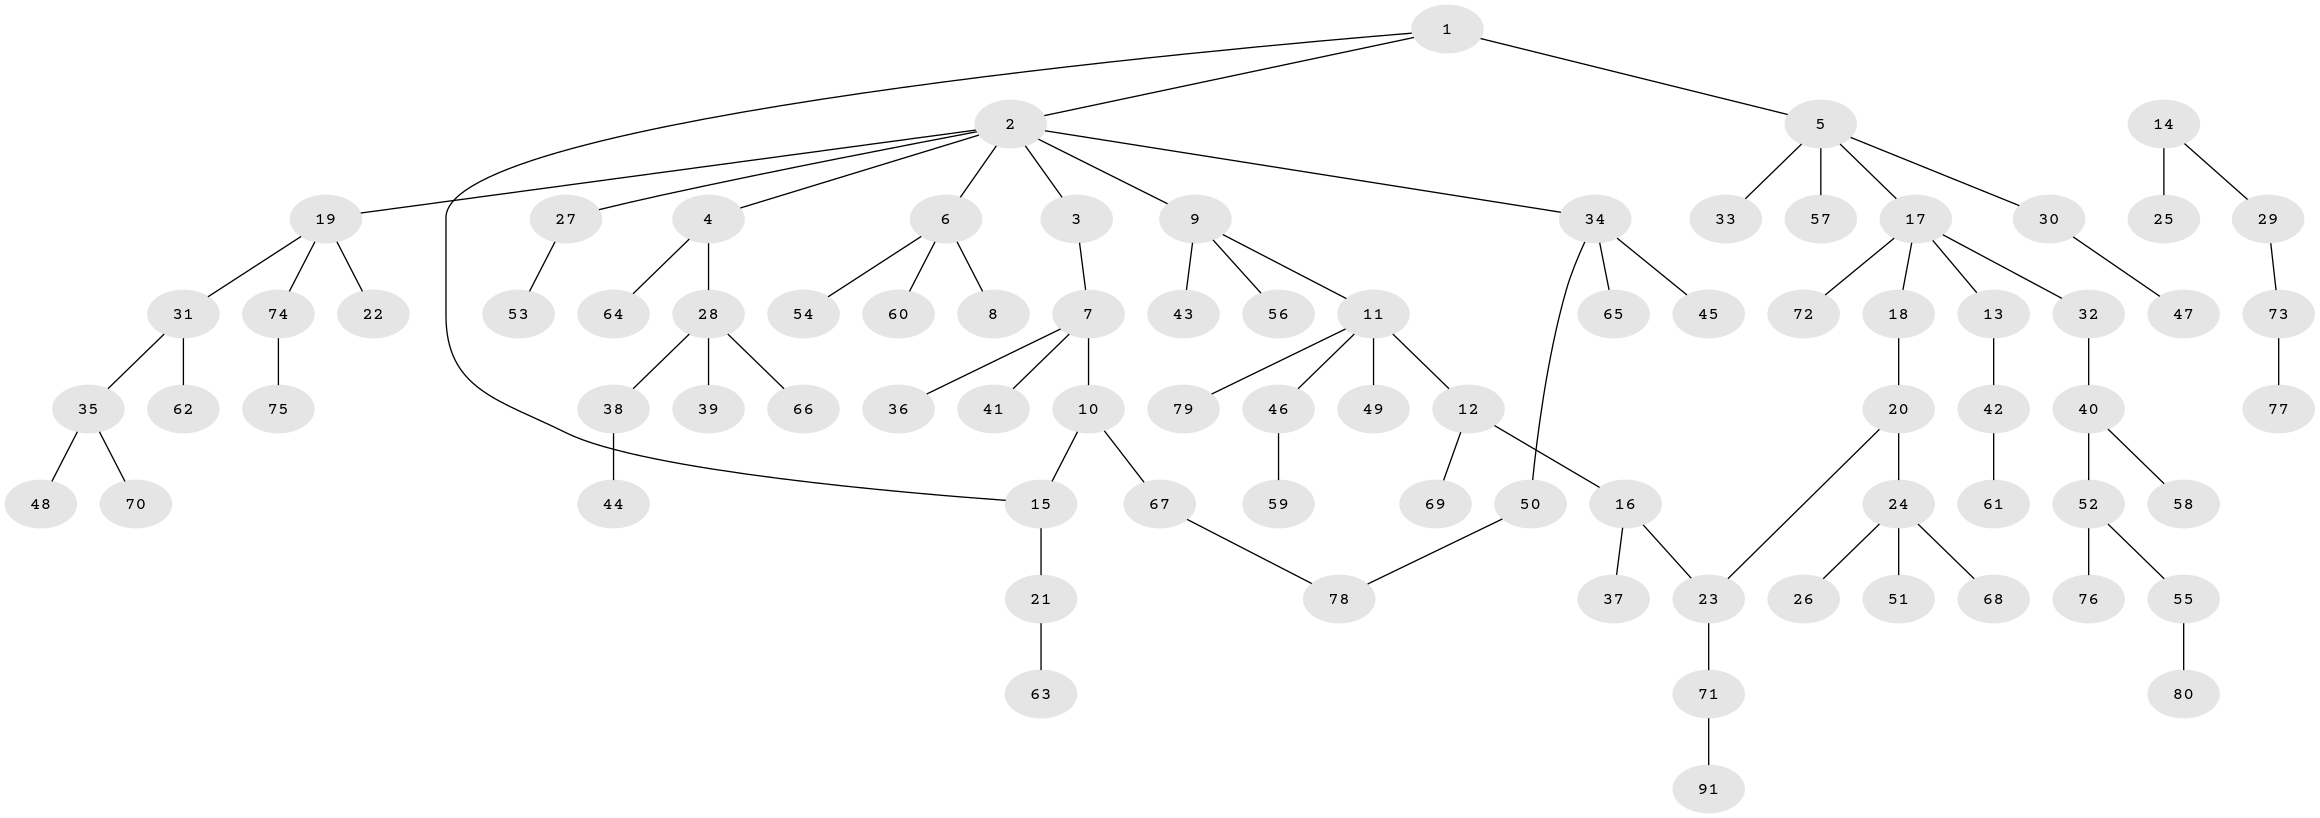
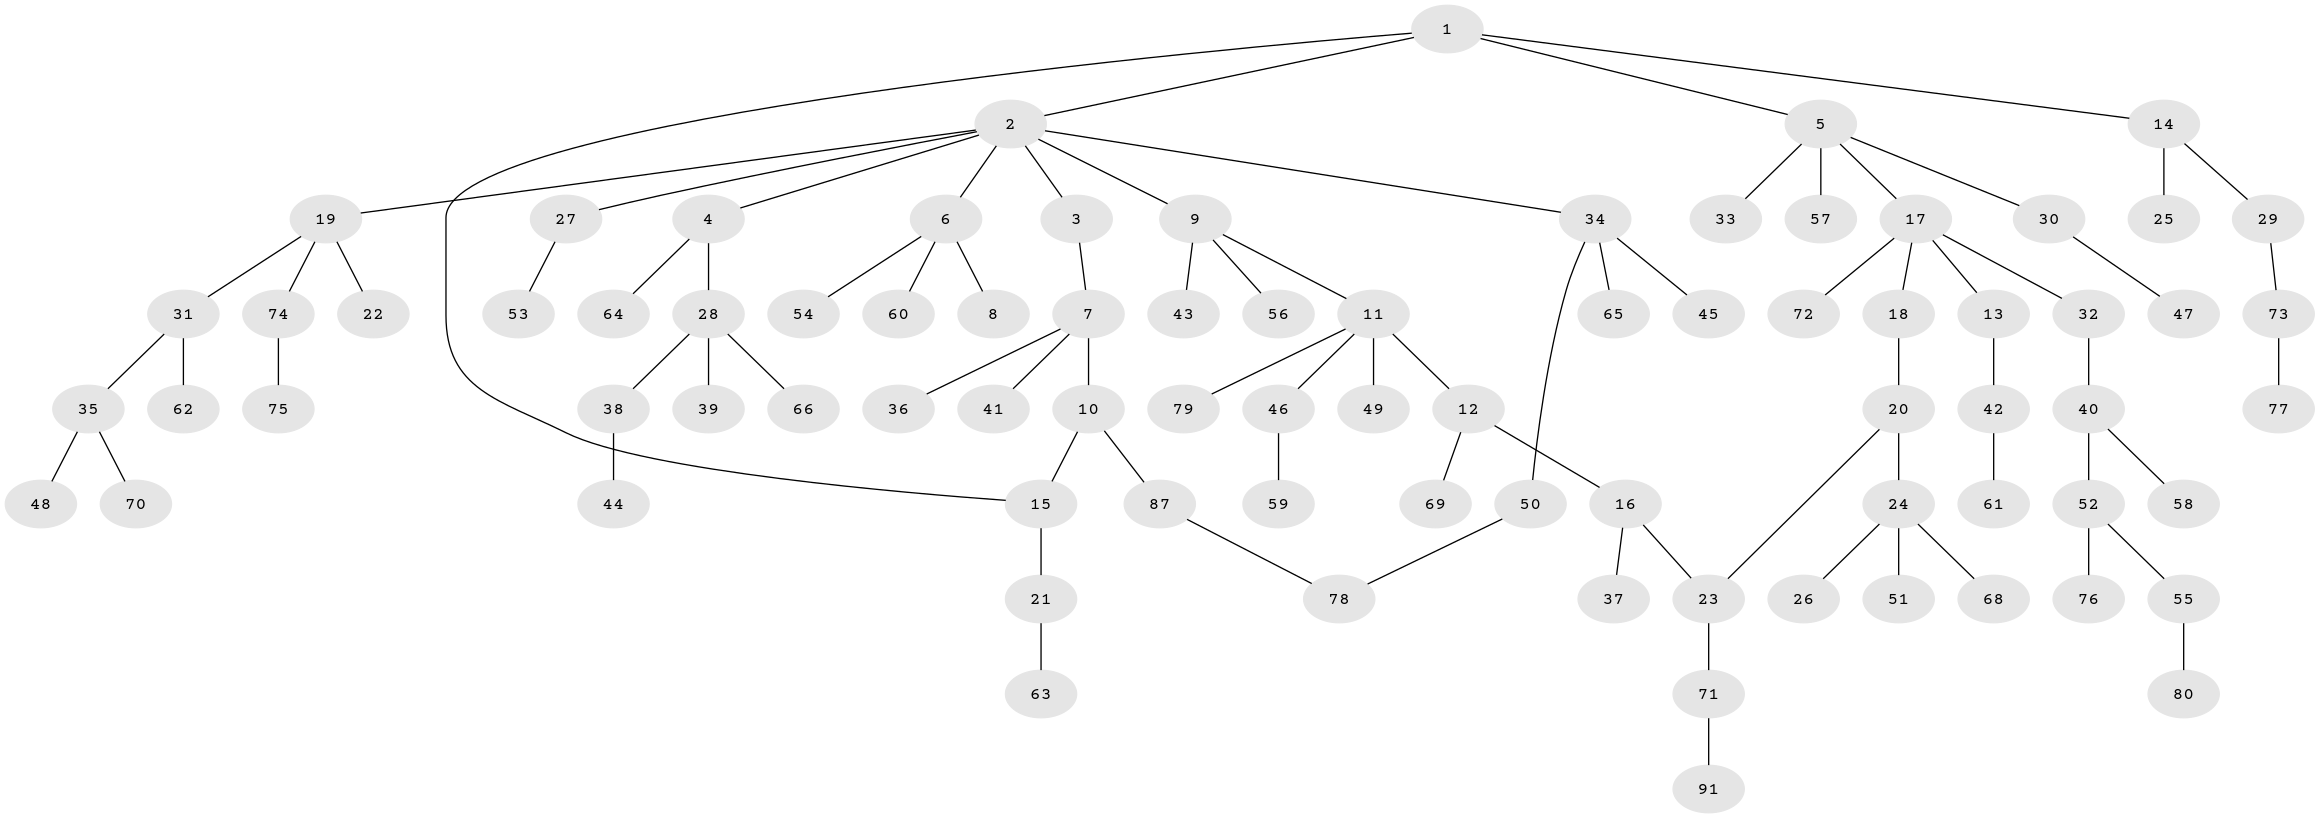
edge "1" -- "14": added
node "67": label "67" -> "87"
